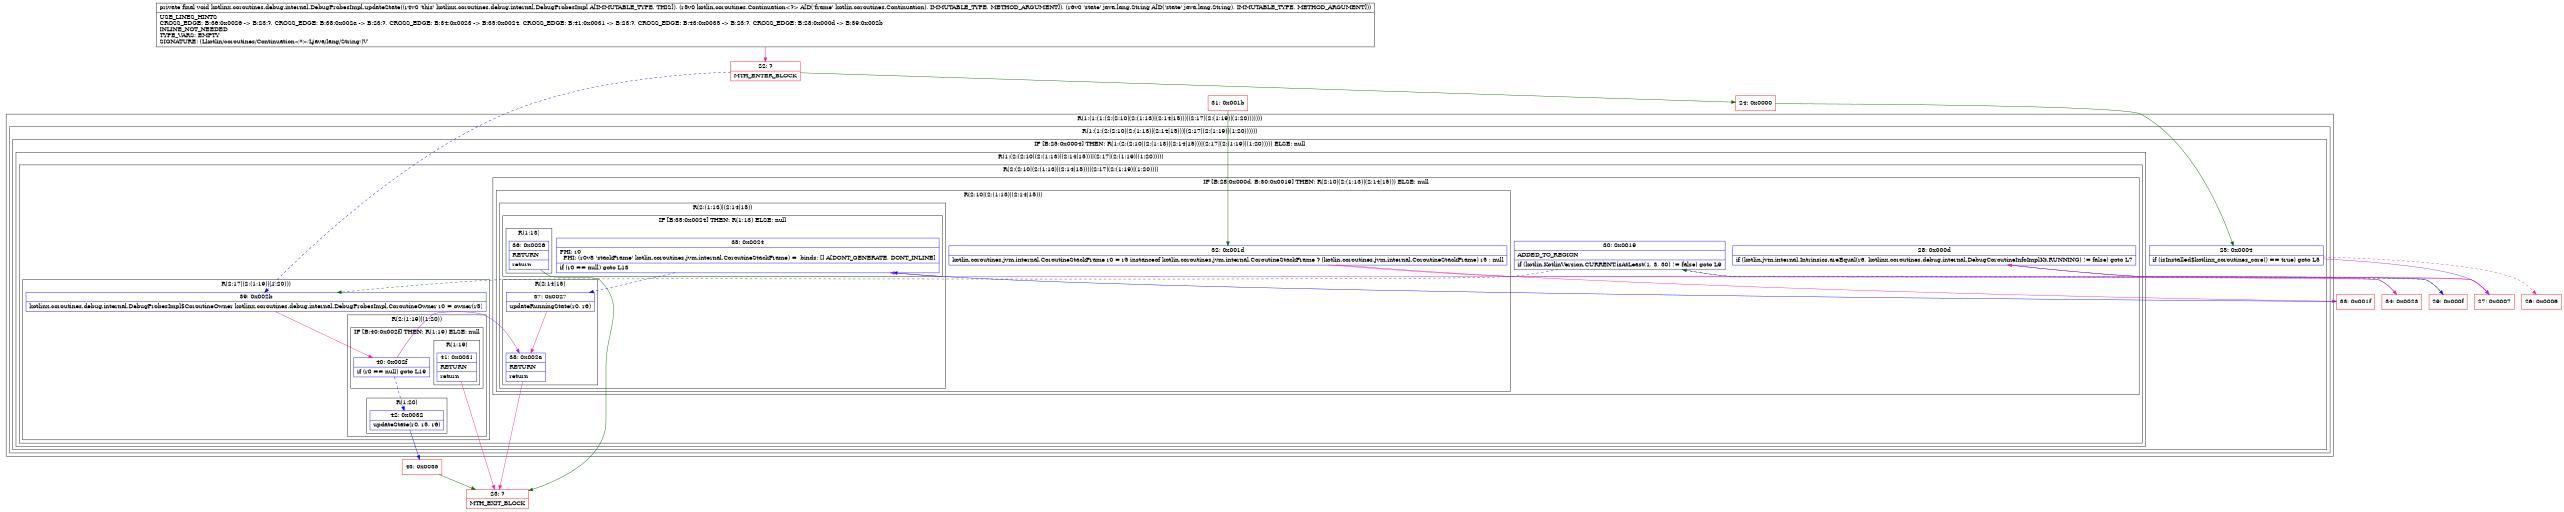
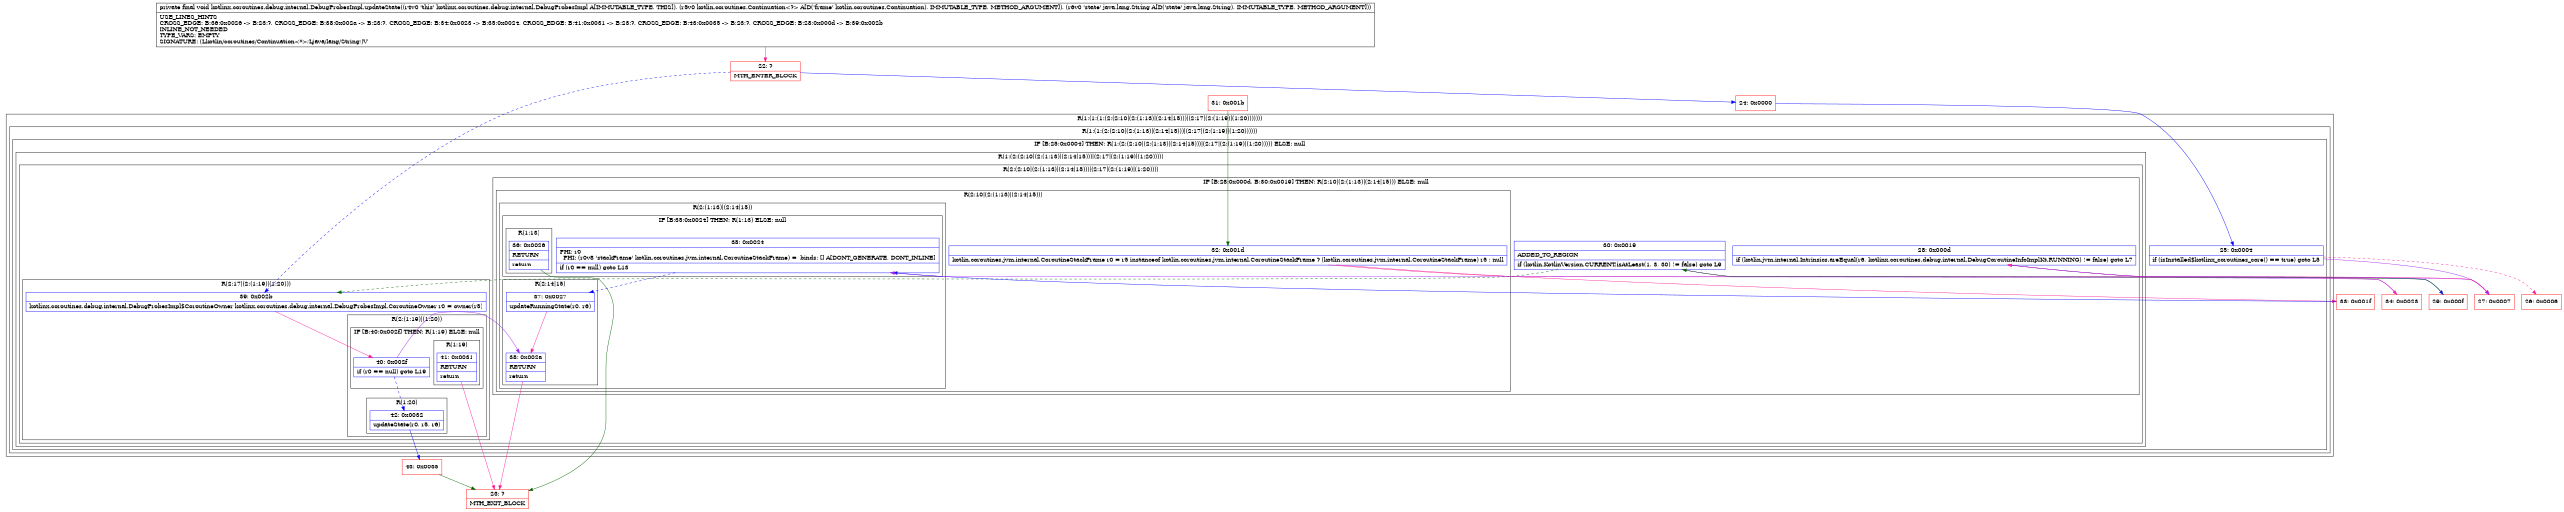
edge "22: ?" -> "24: 0x0000": color darkgreen -> blue
edge "24: 0x0000" -> "25: 0x0004": color darkgreen -> blue
edge "29: 0x000f" -> "30: 0x0019": style dashed -> solid
